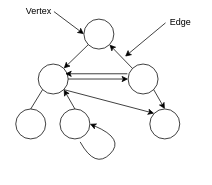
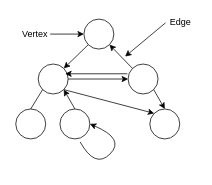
node "Vertex": moved (39, 12) -> (35, 34)
